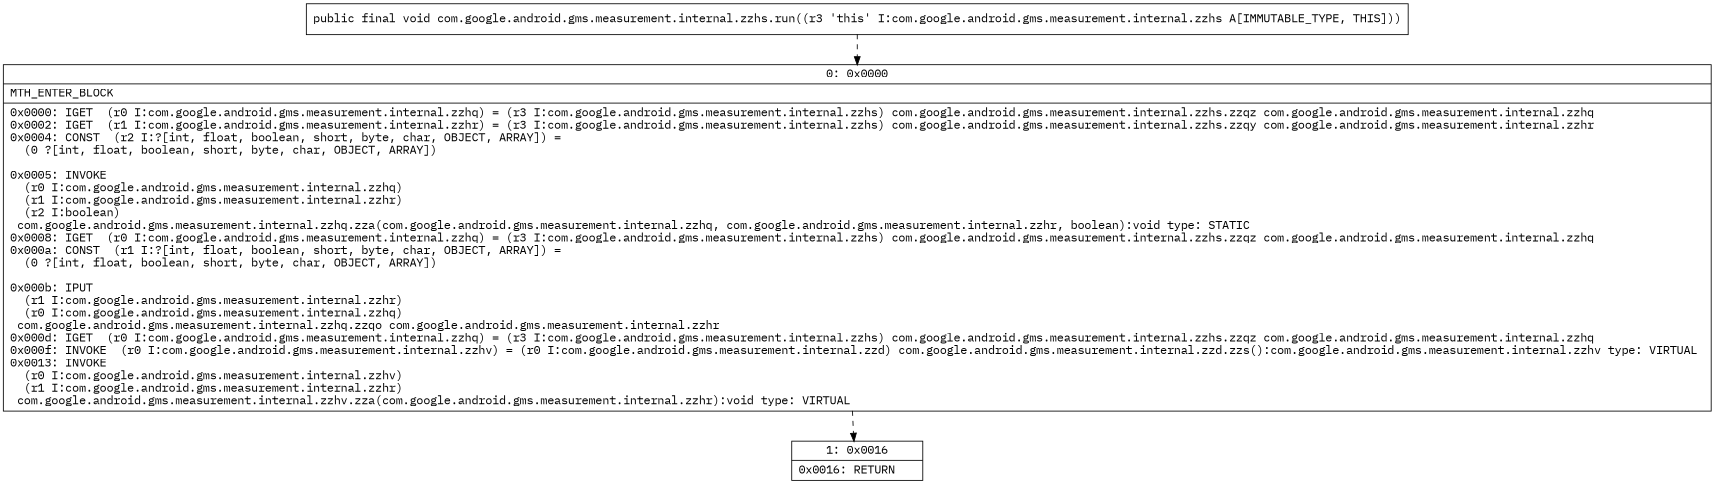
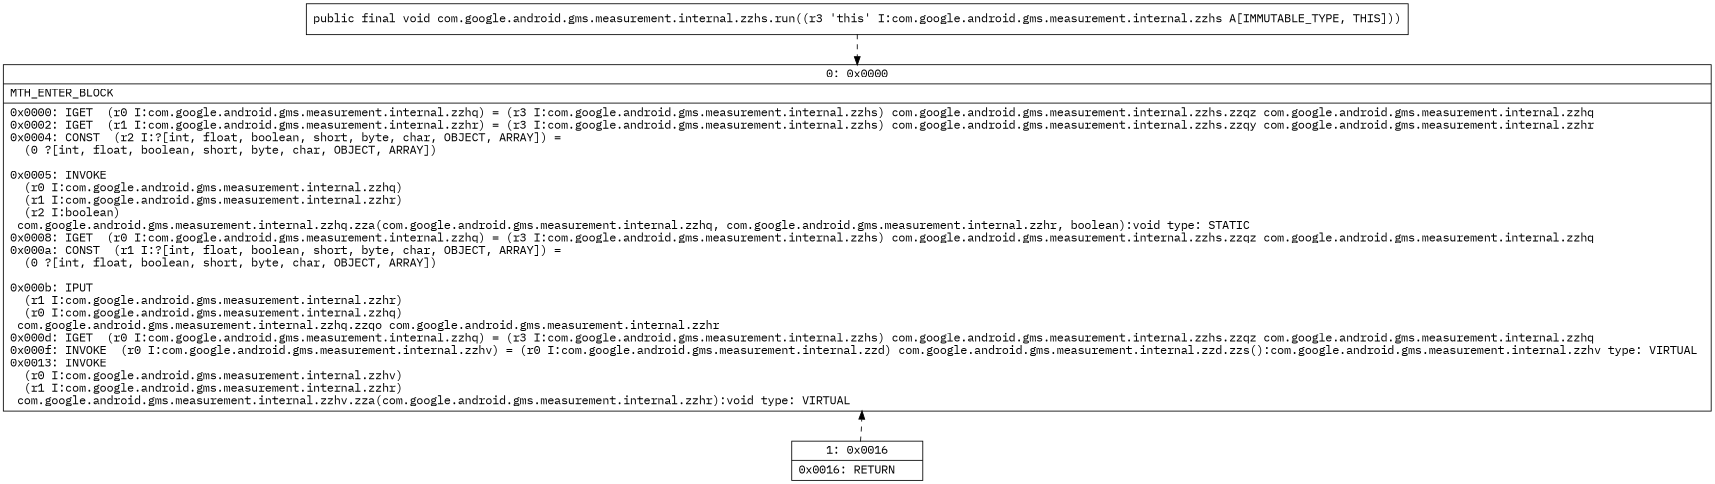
edge "0: 0x0000" -> "1: 0x0016": reversed
